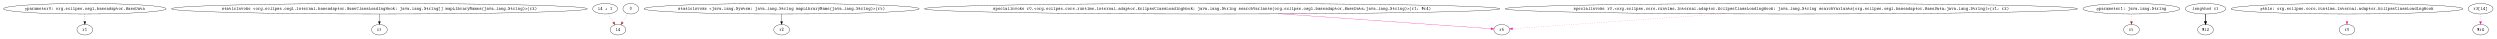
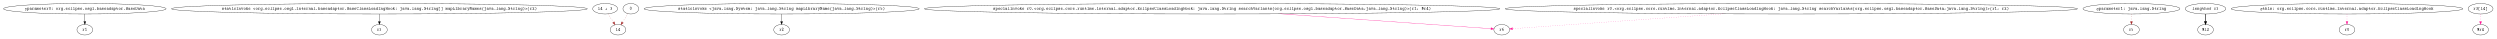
node "i4 + 1": label "i4 + 1" -> "i4 + 3"
edge "@parameter0: org.eclipse.osgi.baseadaptor.BaseData" -> "r1": style dotted -> solid
